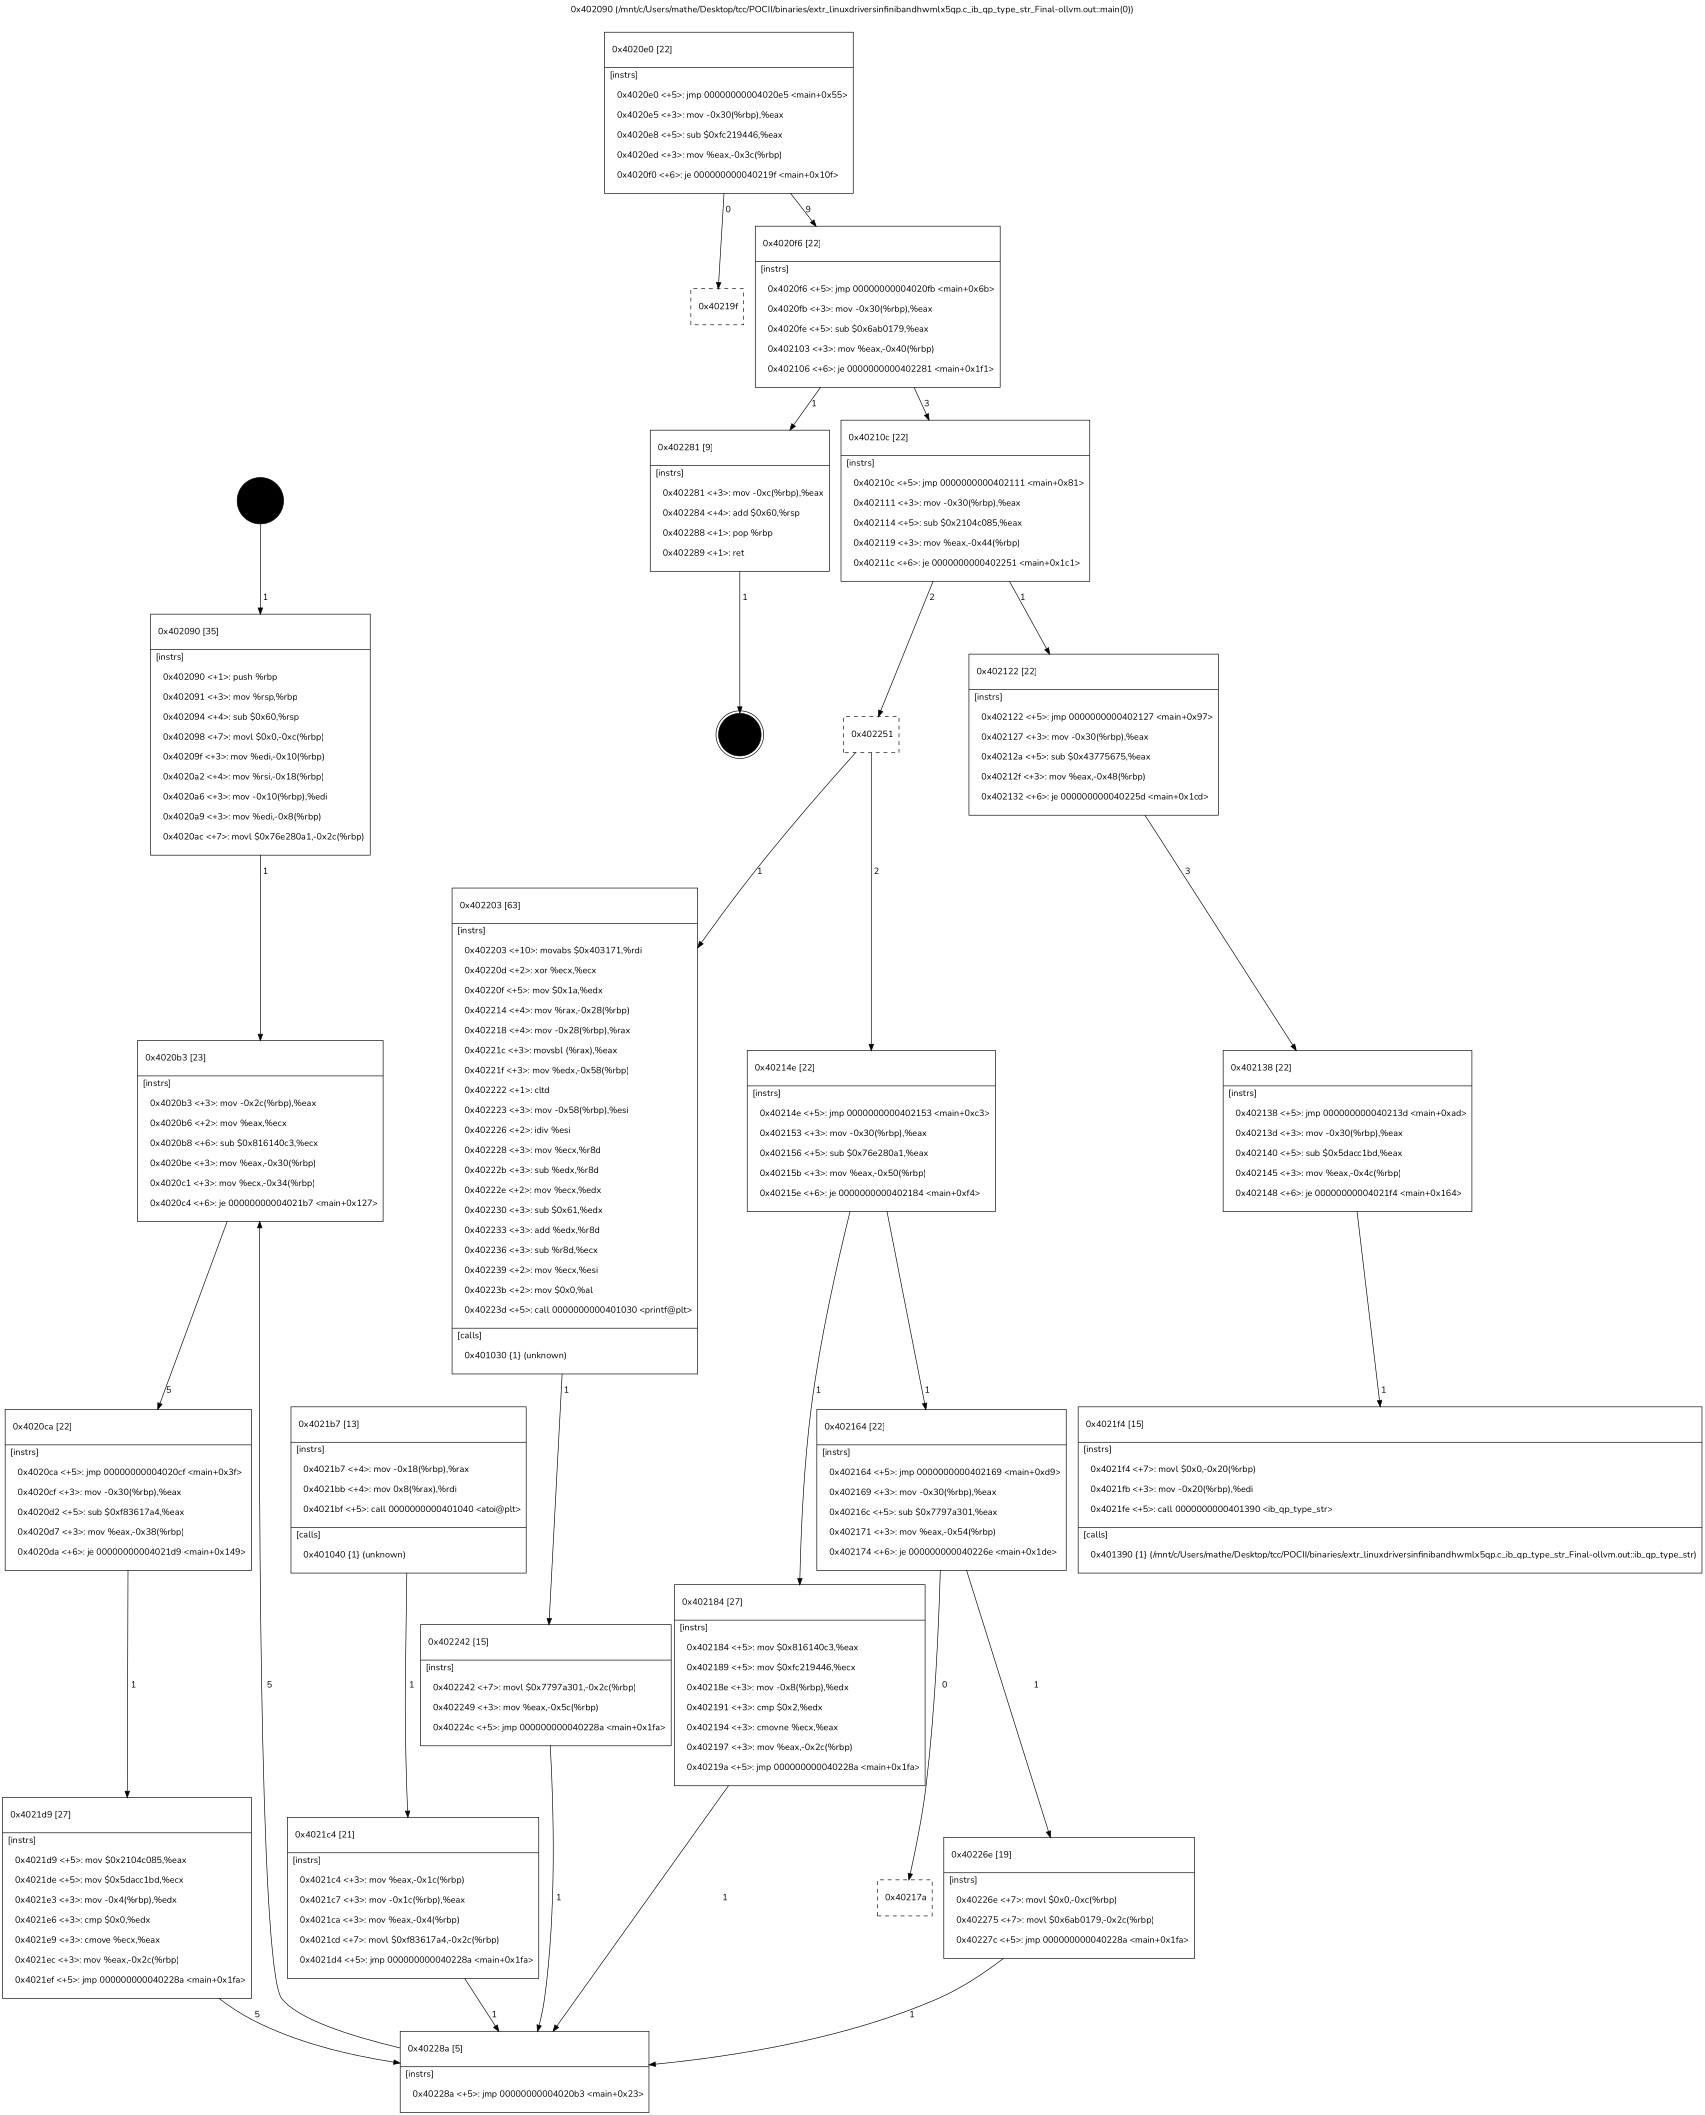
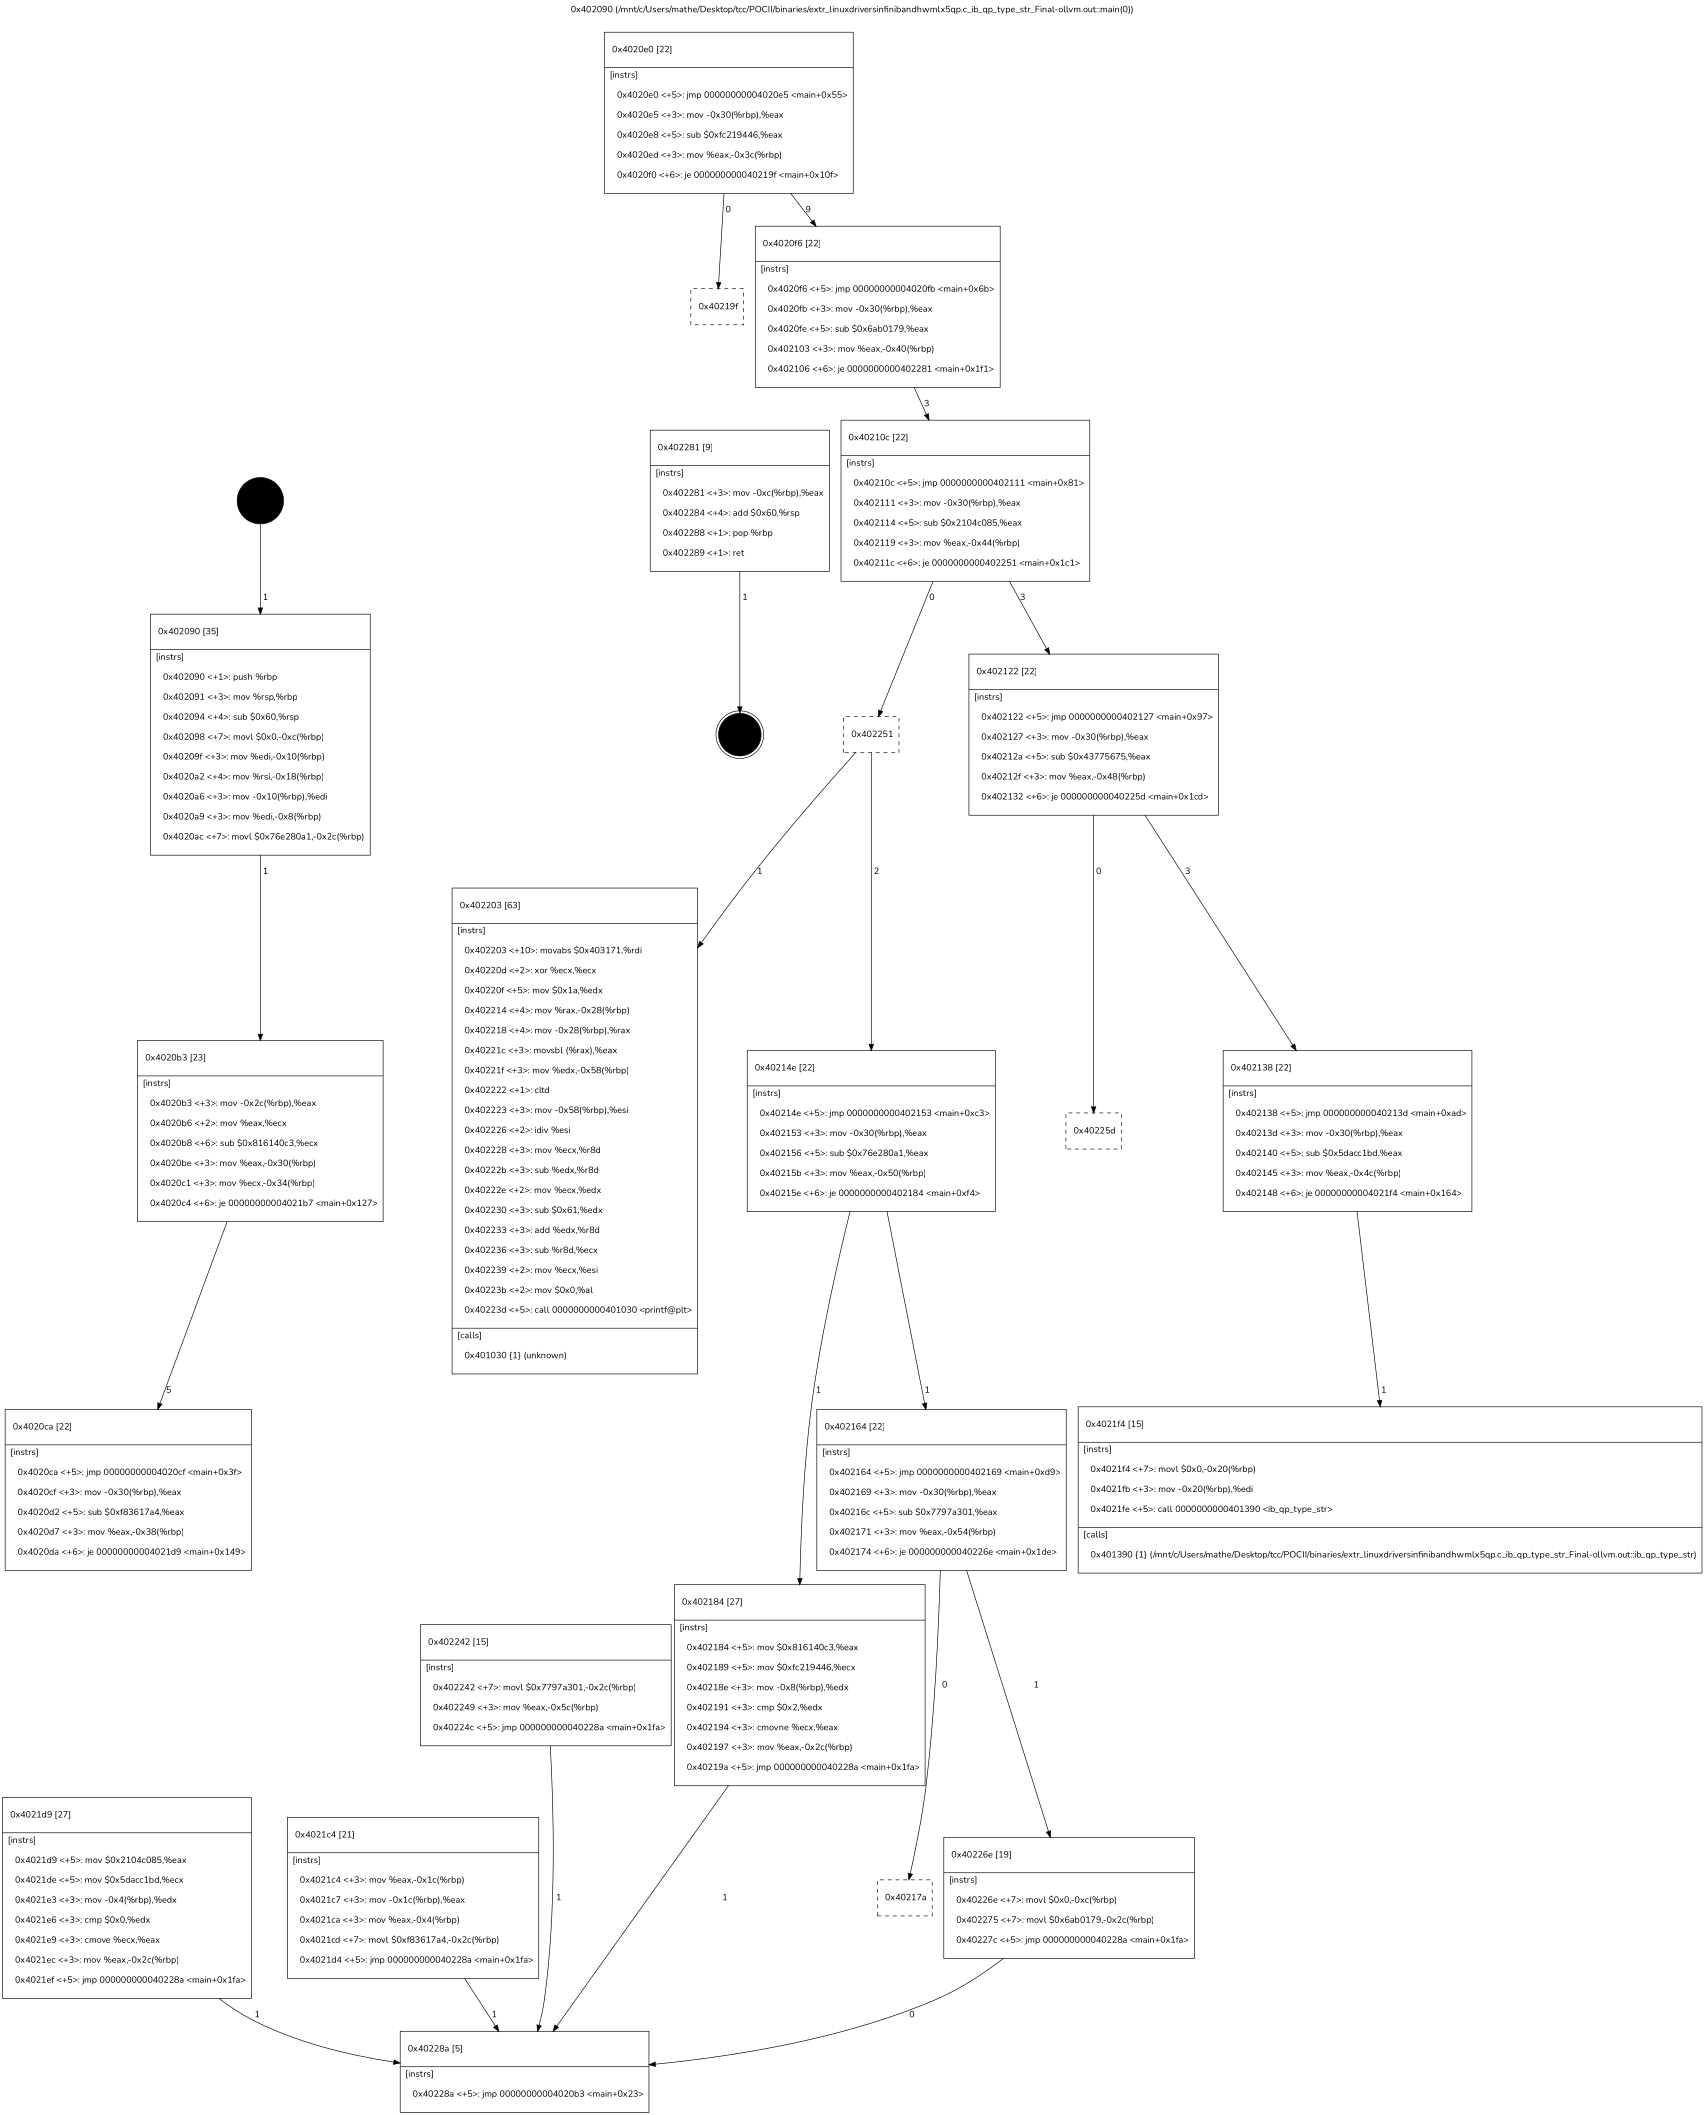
edge "0x4020f6 [22]" -> "0x402281 [9]": removed, label "1"
edge "0x40210c [22]" -> "0x402251": label " 2" -> " 0"
edge "0x40210c [22]" -> "0x402122 [22]": label " 1" -> " 3"
node "0x40225d": added
node "0x4021b7 [13]": removed
edge "0x402203 [63]" -> "0x402242 [15]": removed, label "1"
edge "0x40228a [5]" -> "0x4020b3 [23]": removed, label "5"
edge "0x4020ca [22]" -> "0x4021d9 [27]": removed, label "1"
edge "0x4021d9 [27]" -> "0x40228a [5]": label " 5" -> " 1"
edge "0x40226e [19]" -> "0x40228a [5]": label " 1" -> " 0"
